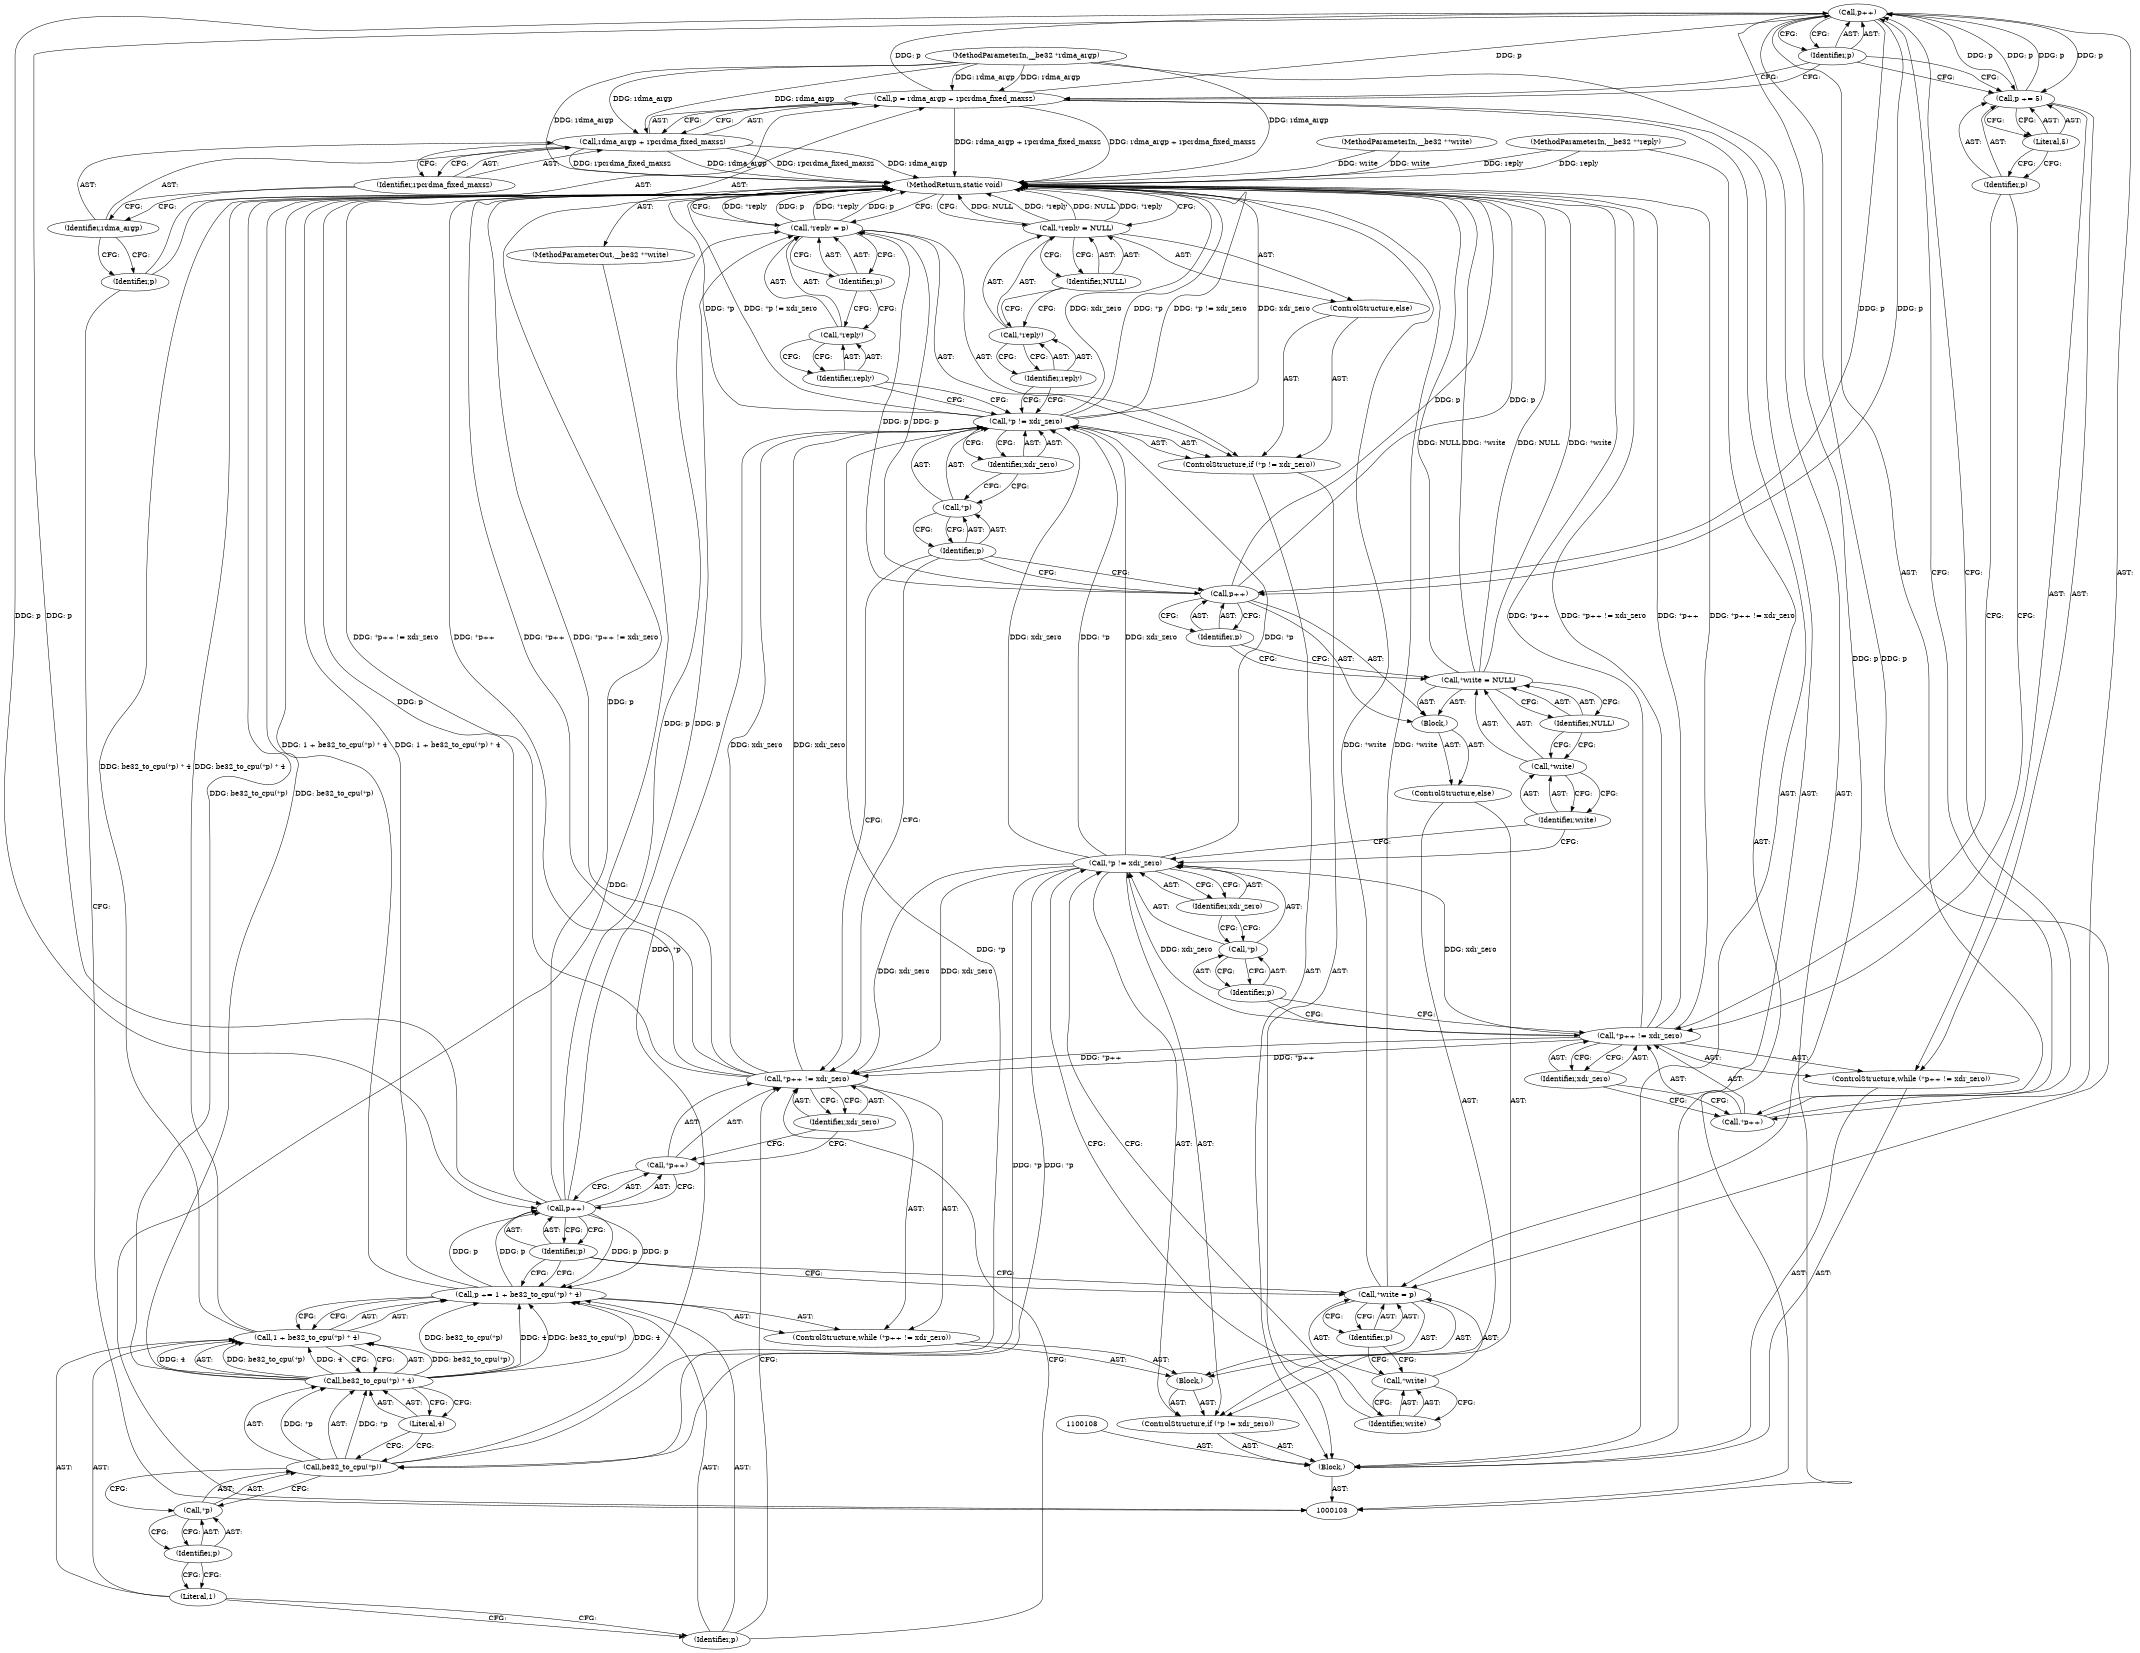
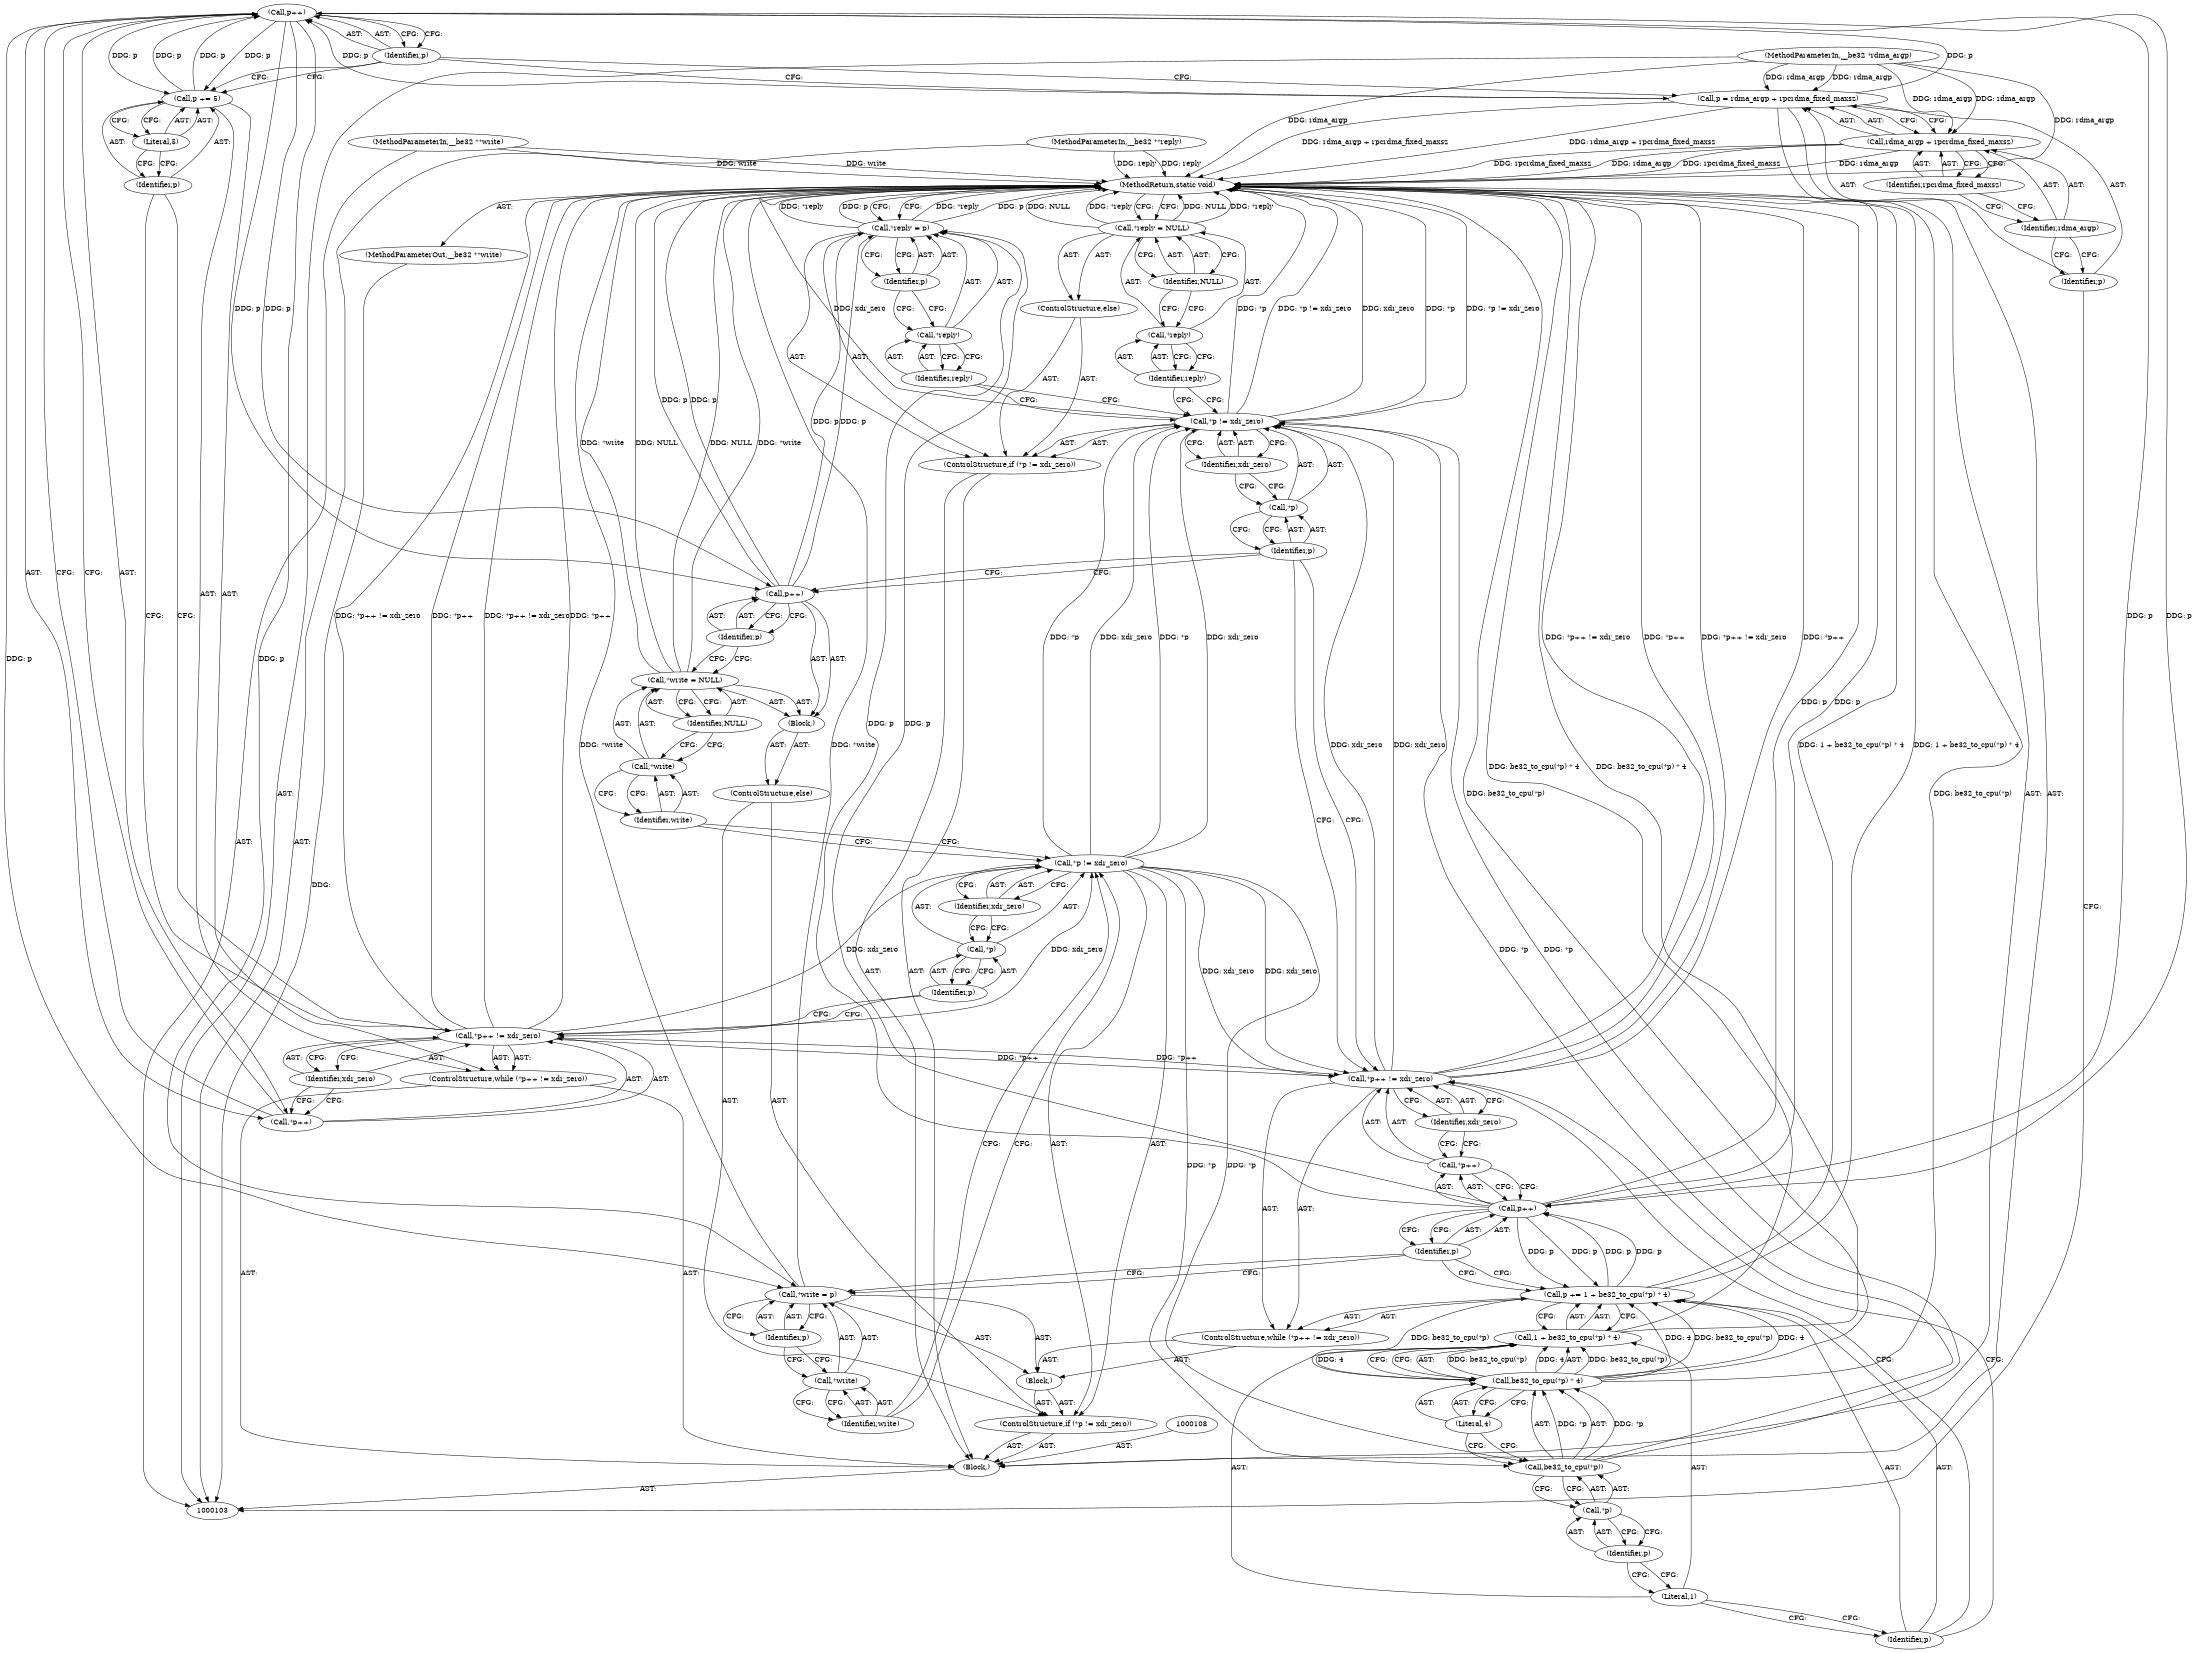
edge "(MethodParameterIn,__be32 **write)" -> "1000103": added, label "AST:"
node "1100108": label "1100108" -> "1000108"
